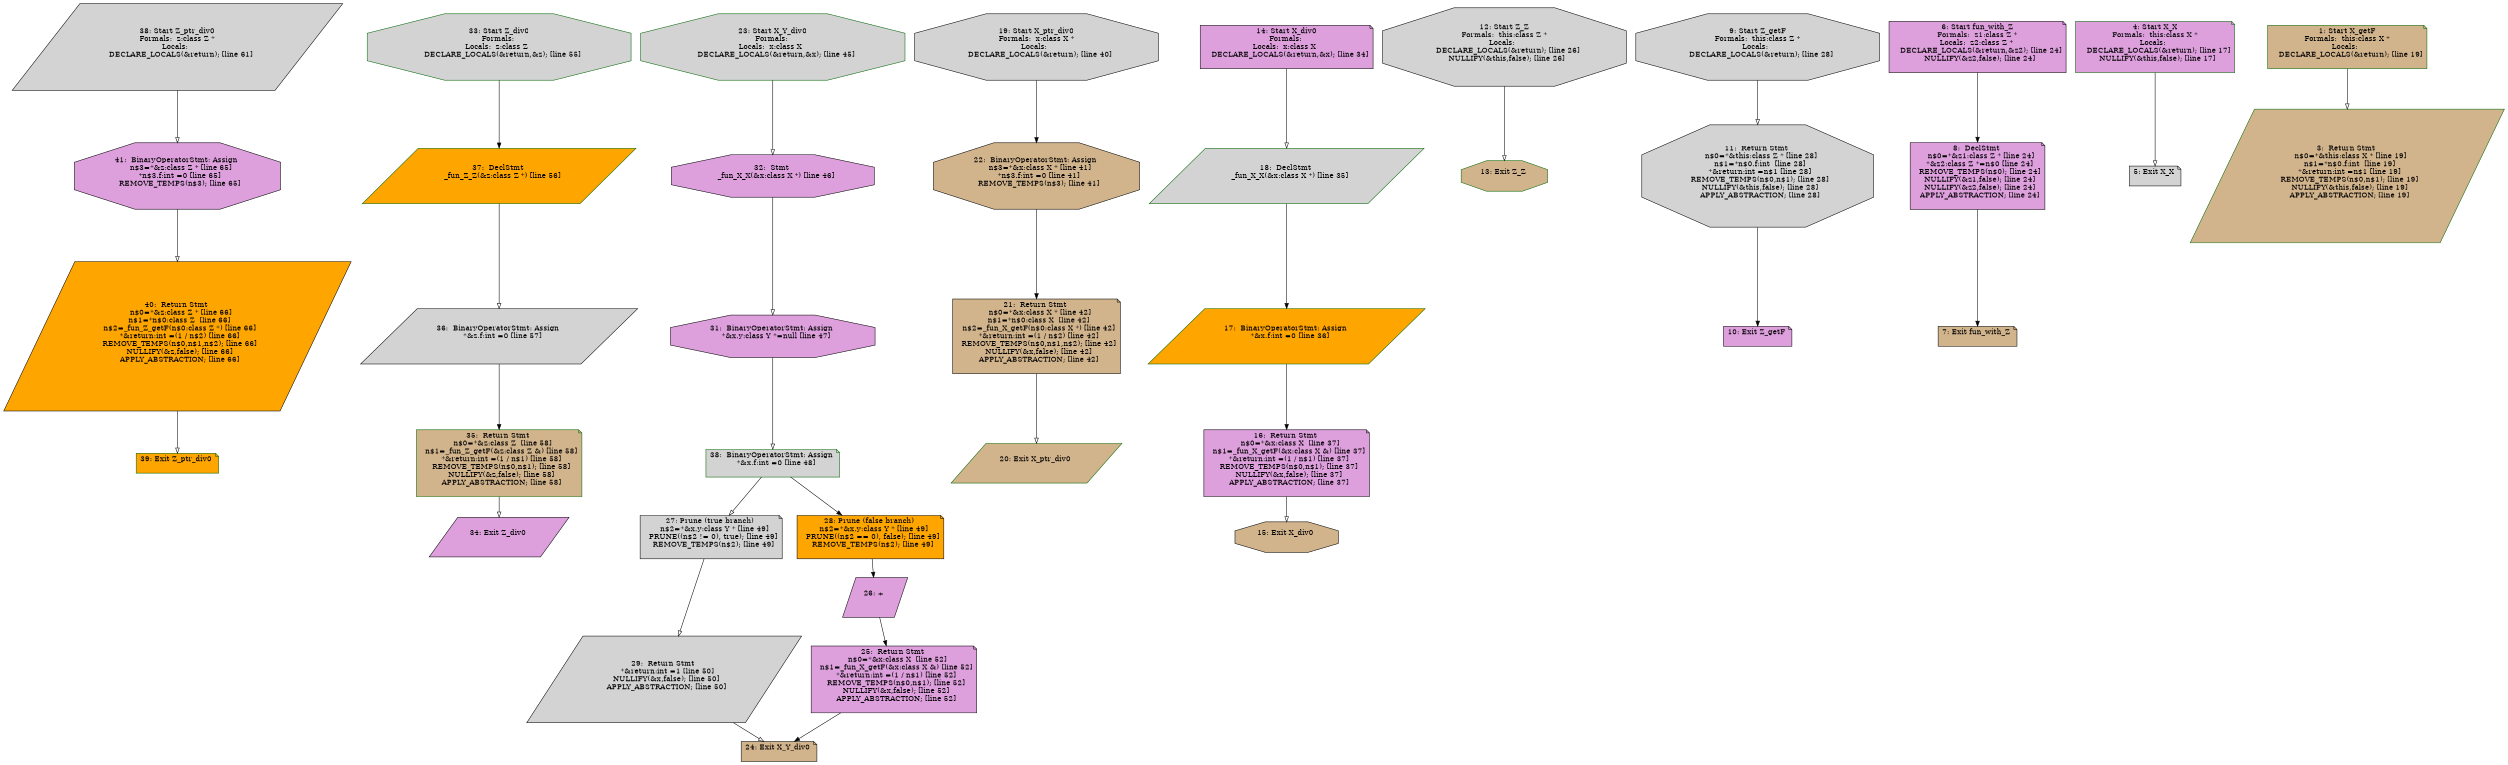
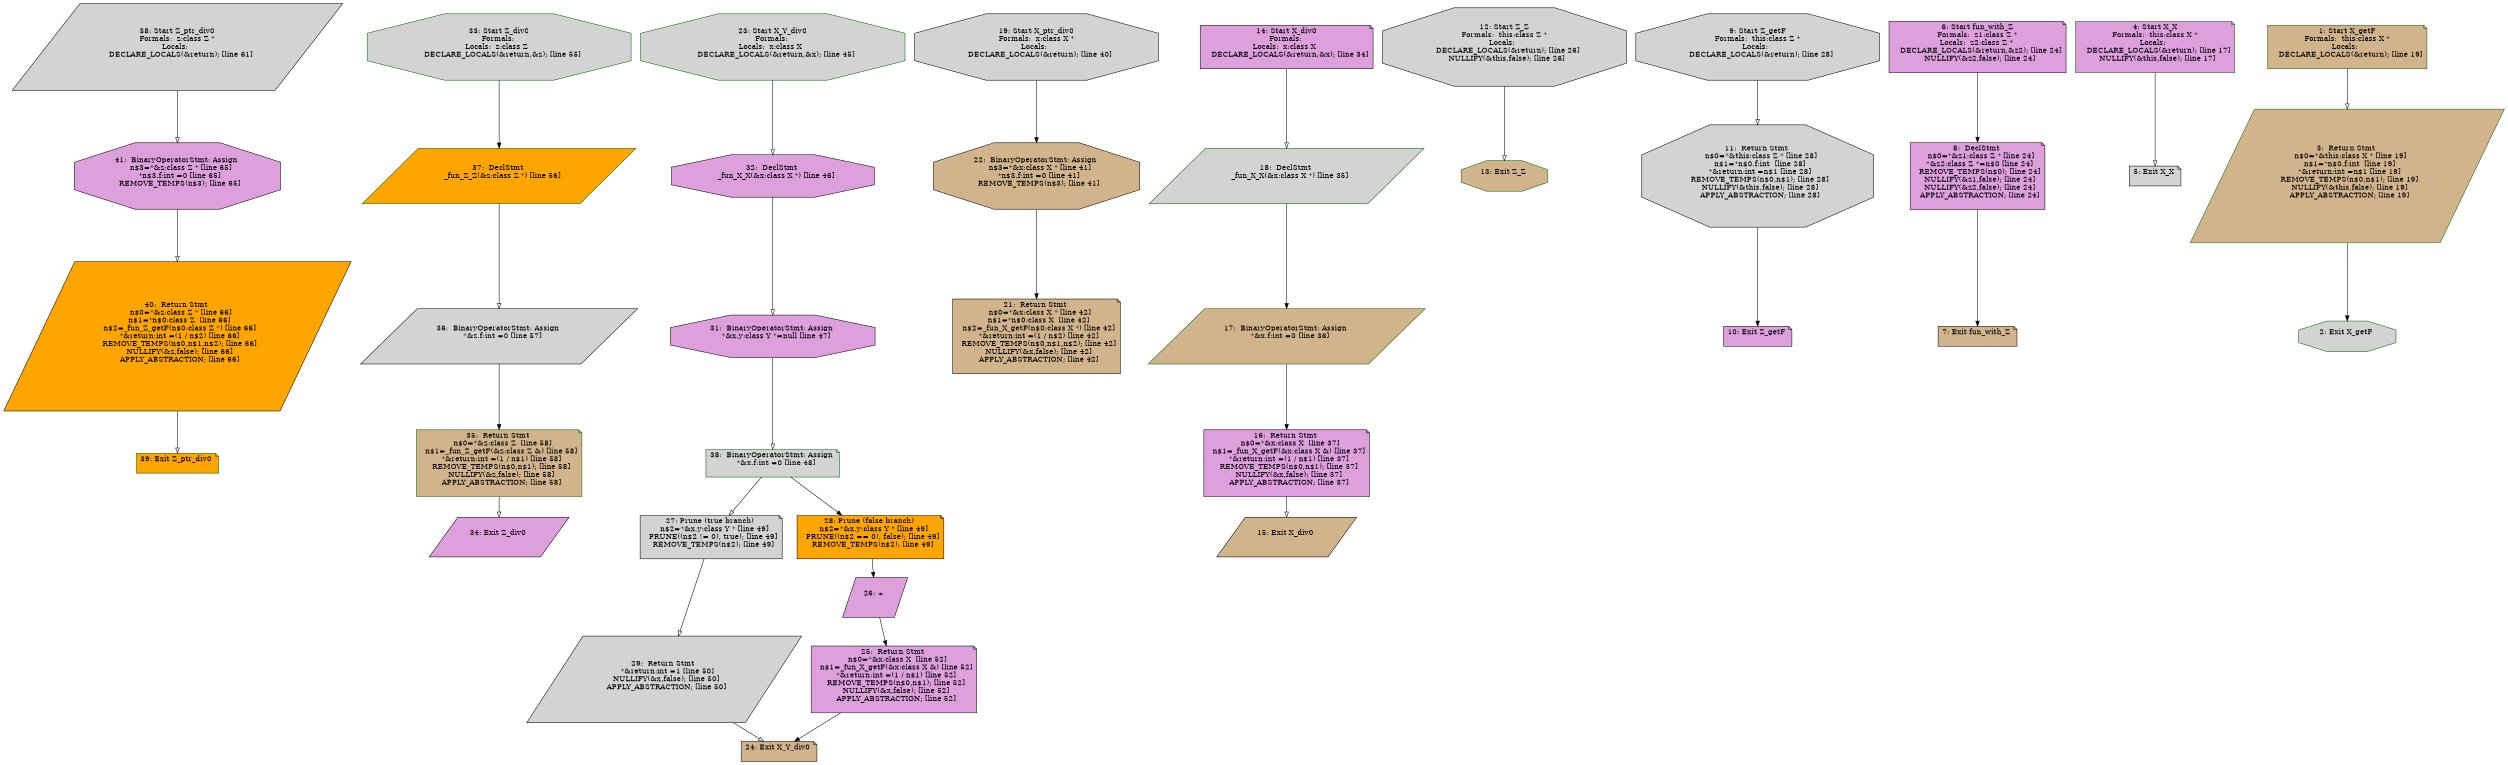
node "32:  Stmt _fun_X_X(&x:class X *) [line 46]": label "32:  Stmt _fun_X_X(&x:class X *) [line 46]" -> "32:  DeclStmt _fun_X_X(&x:class X *) [line 46]"
node "17:  BinaryOperatorStmt: Assign *&x.f:int =0 [line 36]": fillcolor orange -> tan
node "2: Exit X_getF": added
node "20: Exit X_ptr_div0": removed
node "15: Exit X_div0": shape octagon -> parallelogram
